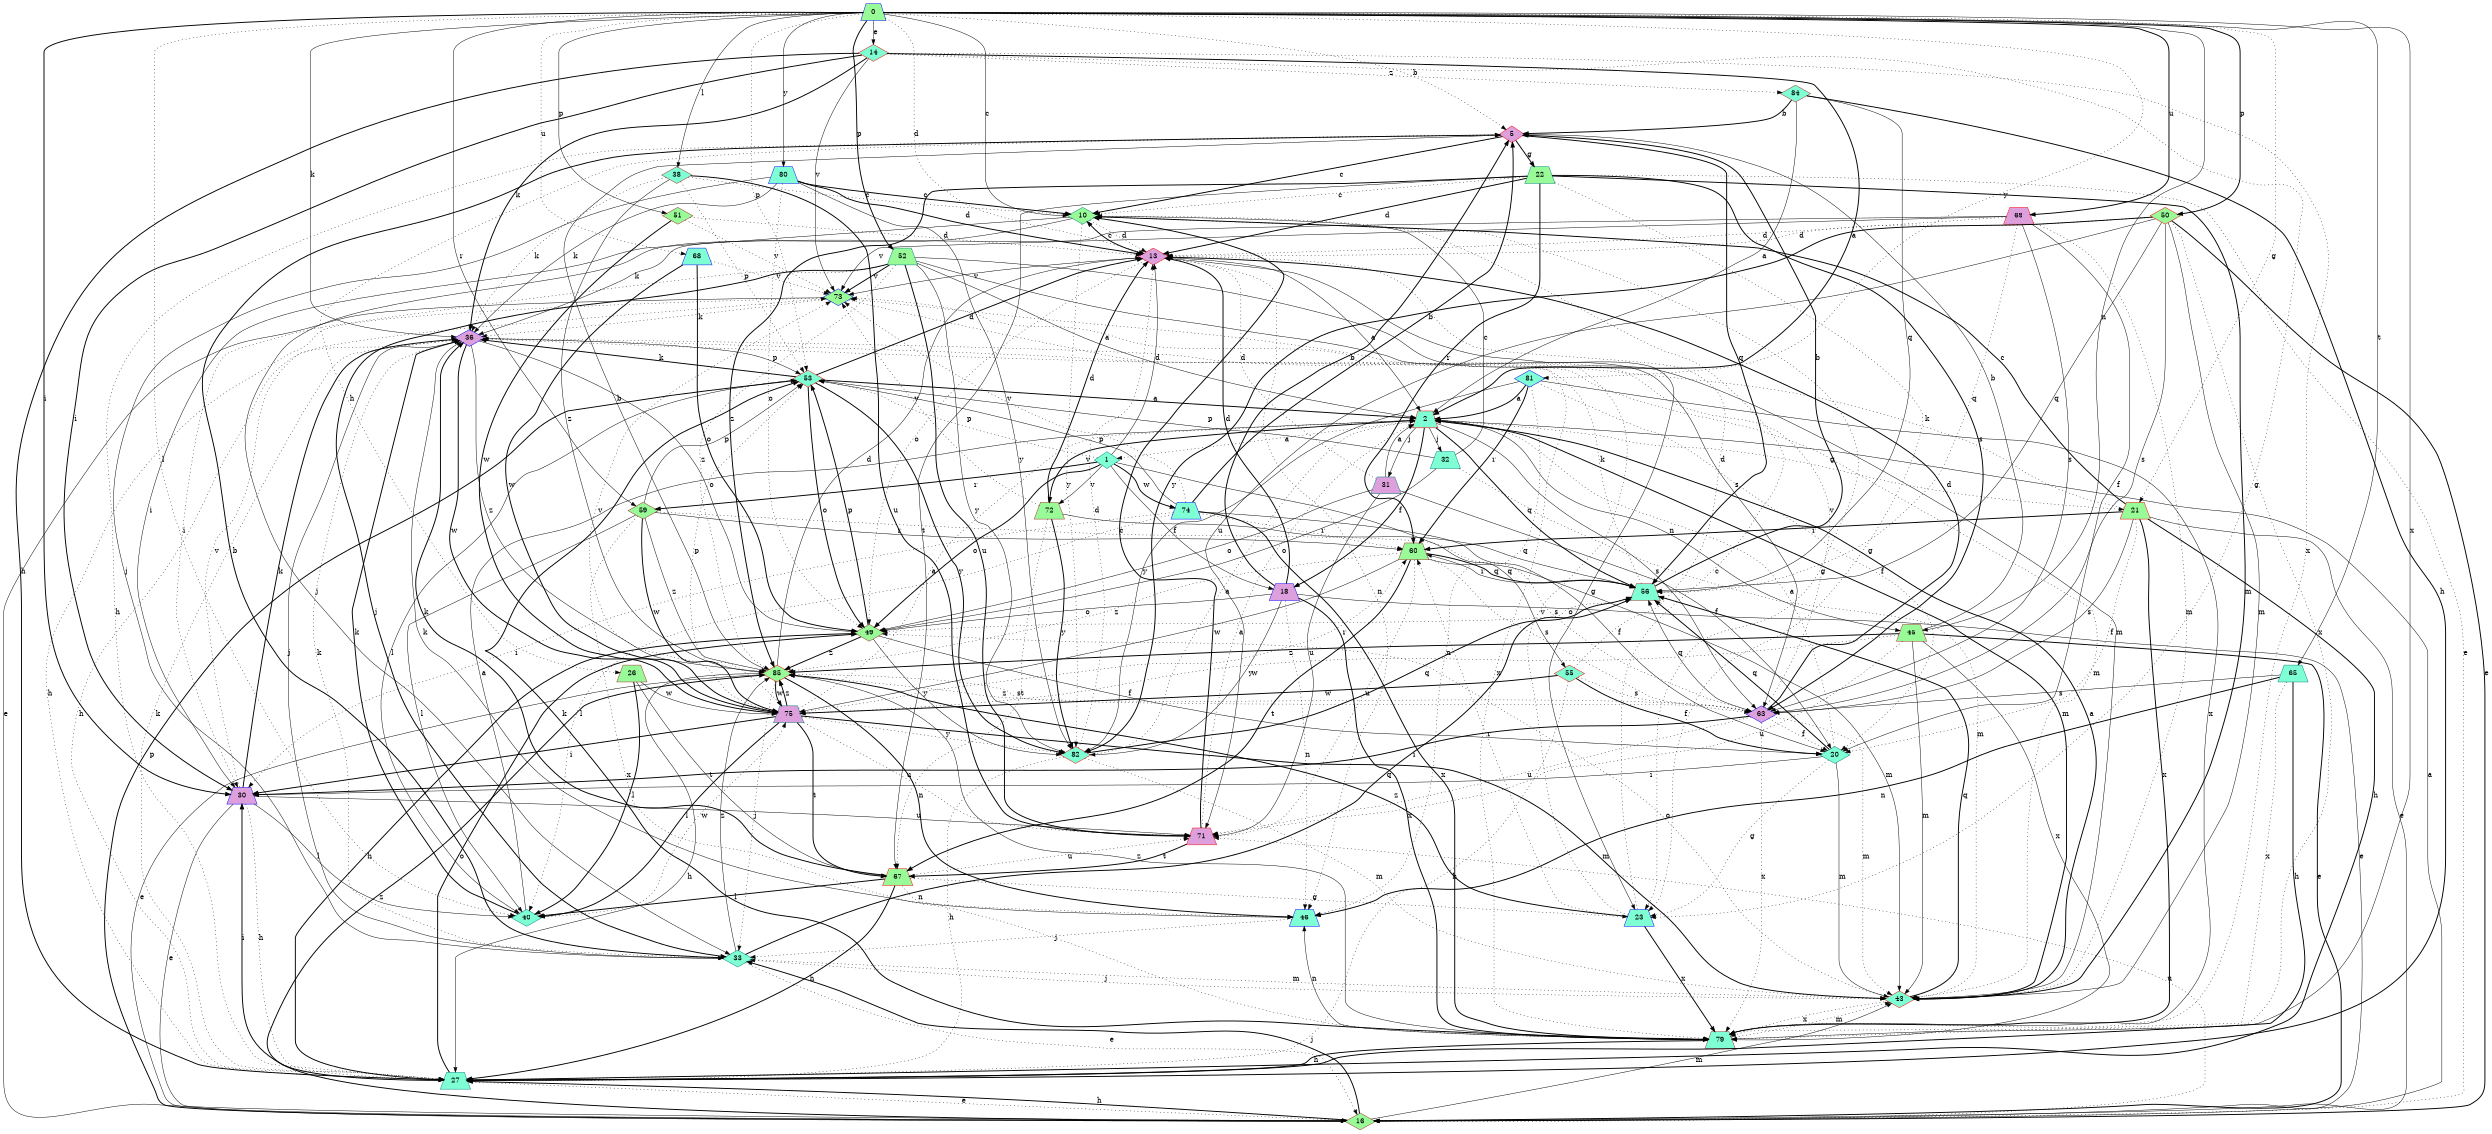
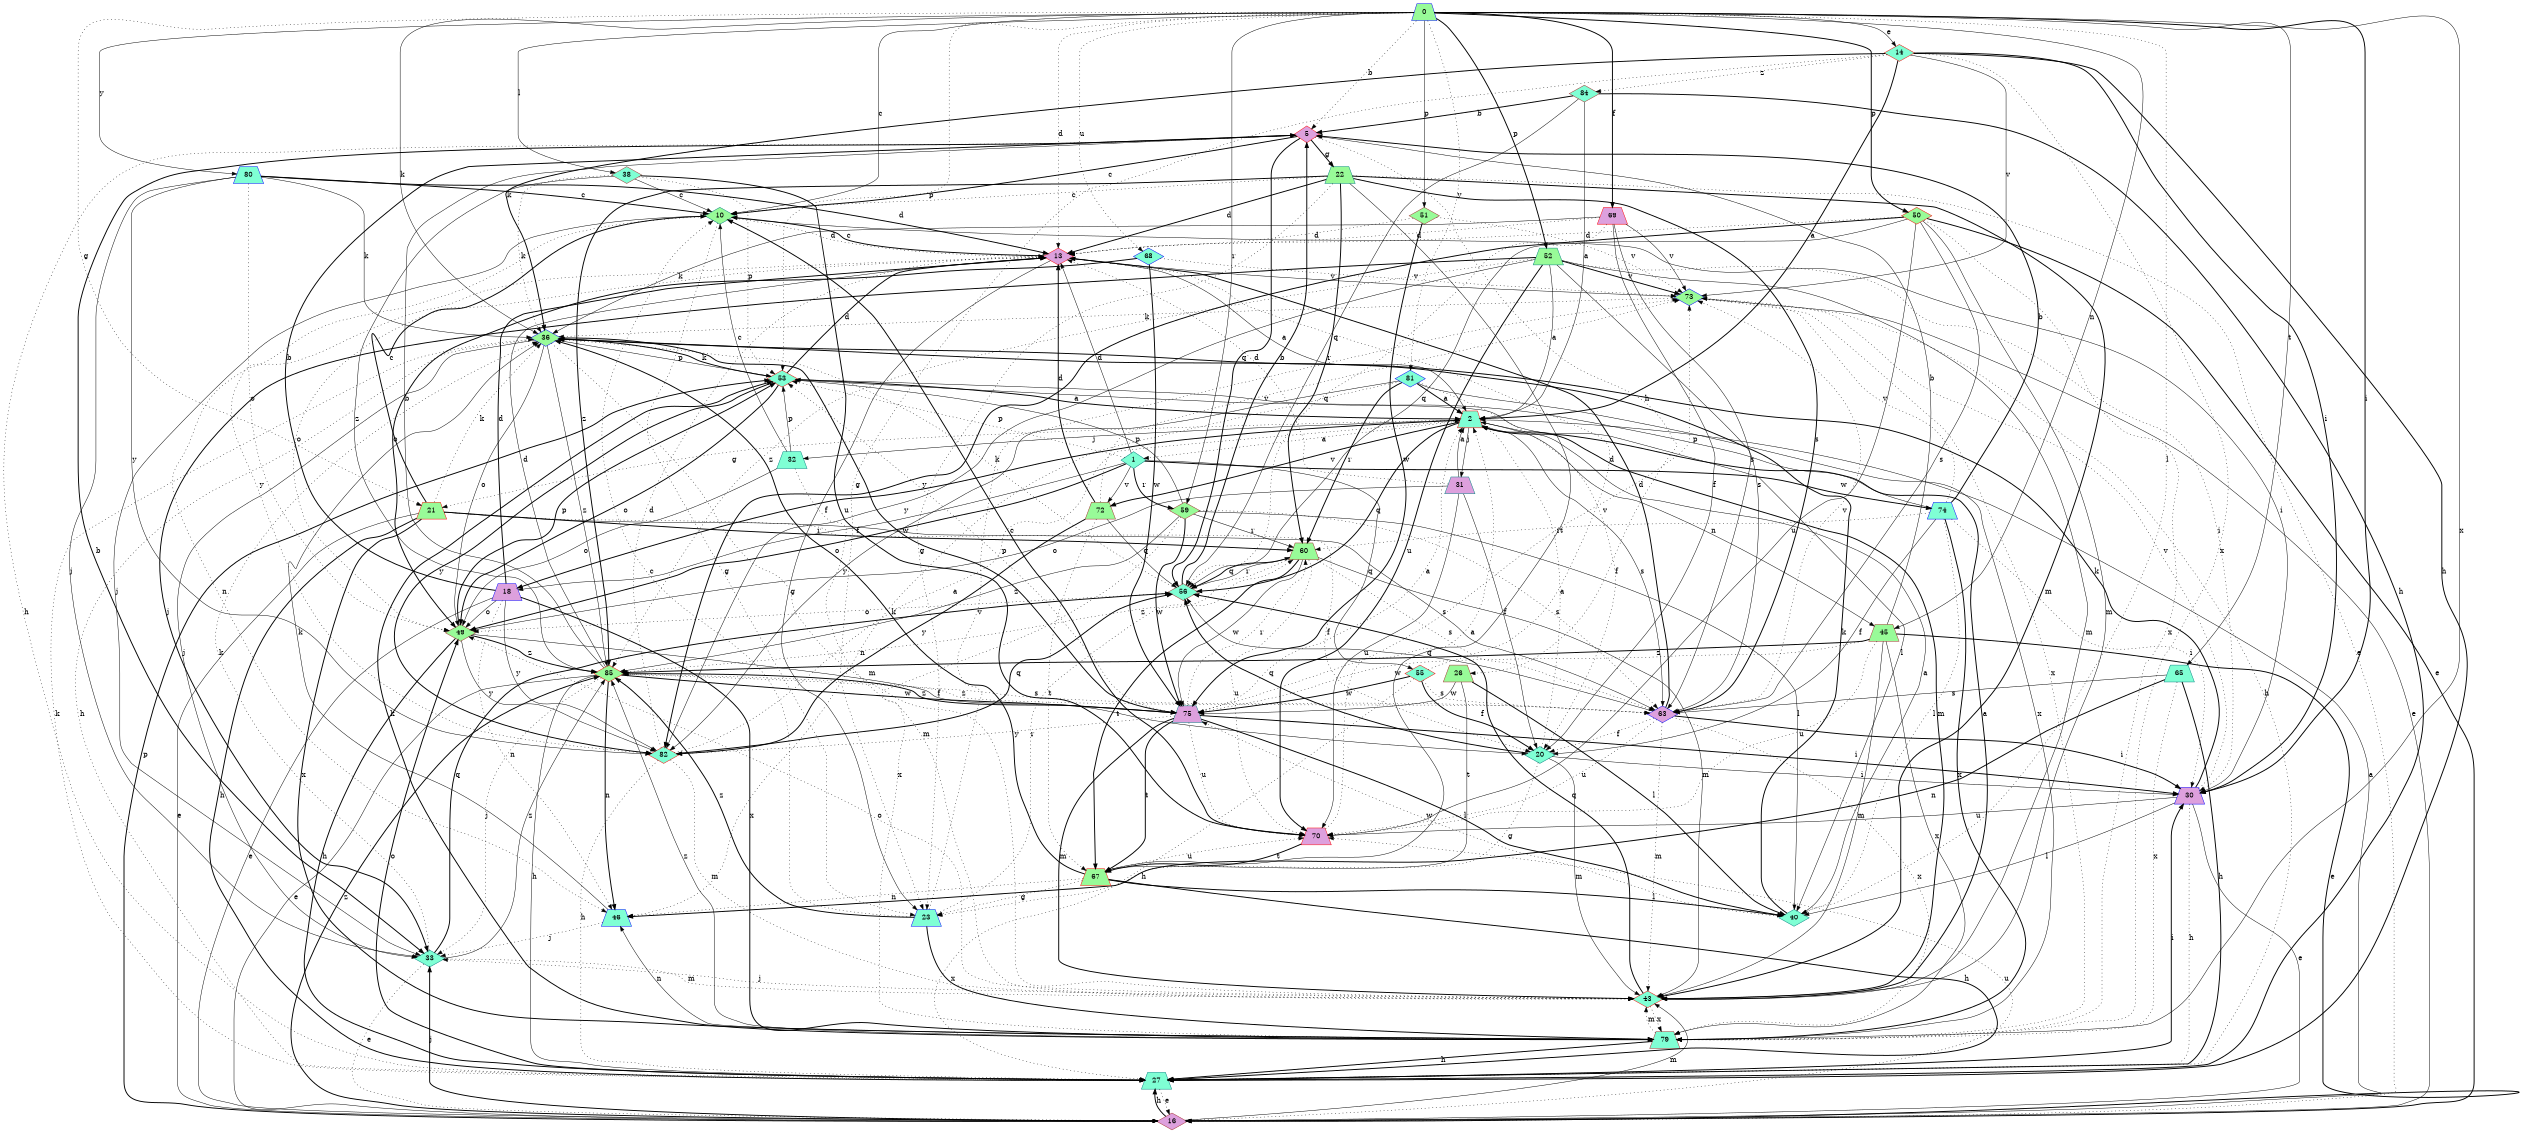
edge "0" -> "69": label "u" -> "f"
edge "38" -> "10": style dotted -> solid
edge "33" -> "5": reversed
node "68": shape trapezium -> diamond
node "36": fillcolor plum -> palegreen
node "56": shape trapezium -> diamond
edge "69" -> "43": removed, label "m"
node "71": label "71" -> "70"
node "16": fillcolor palegreen -> plum
